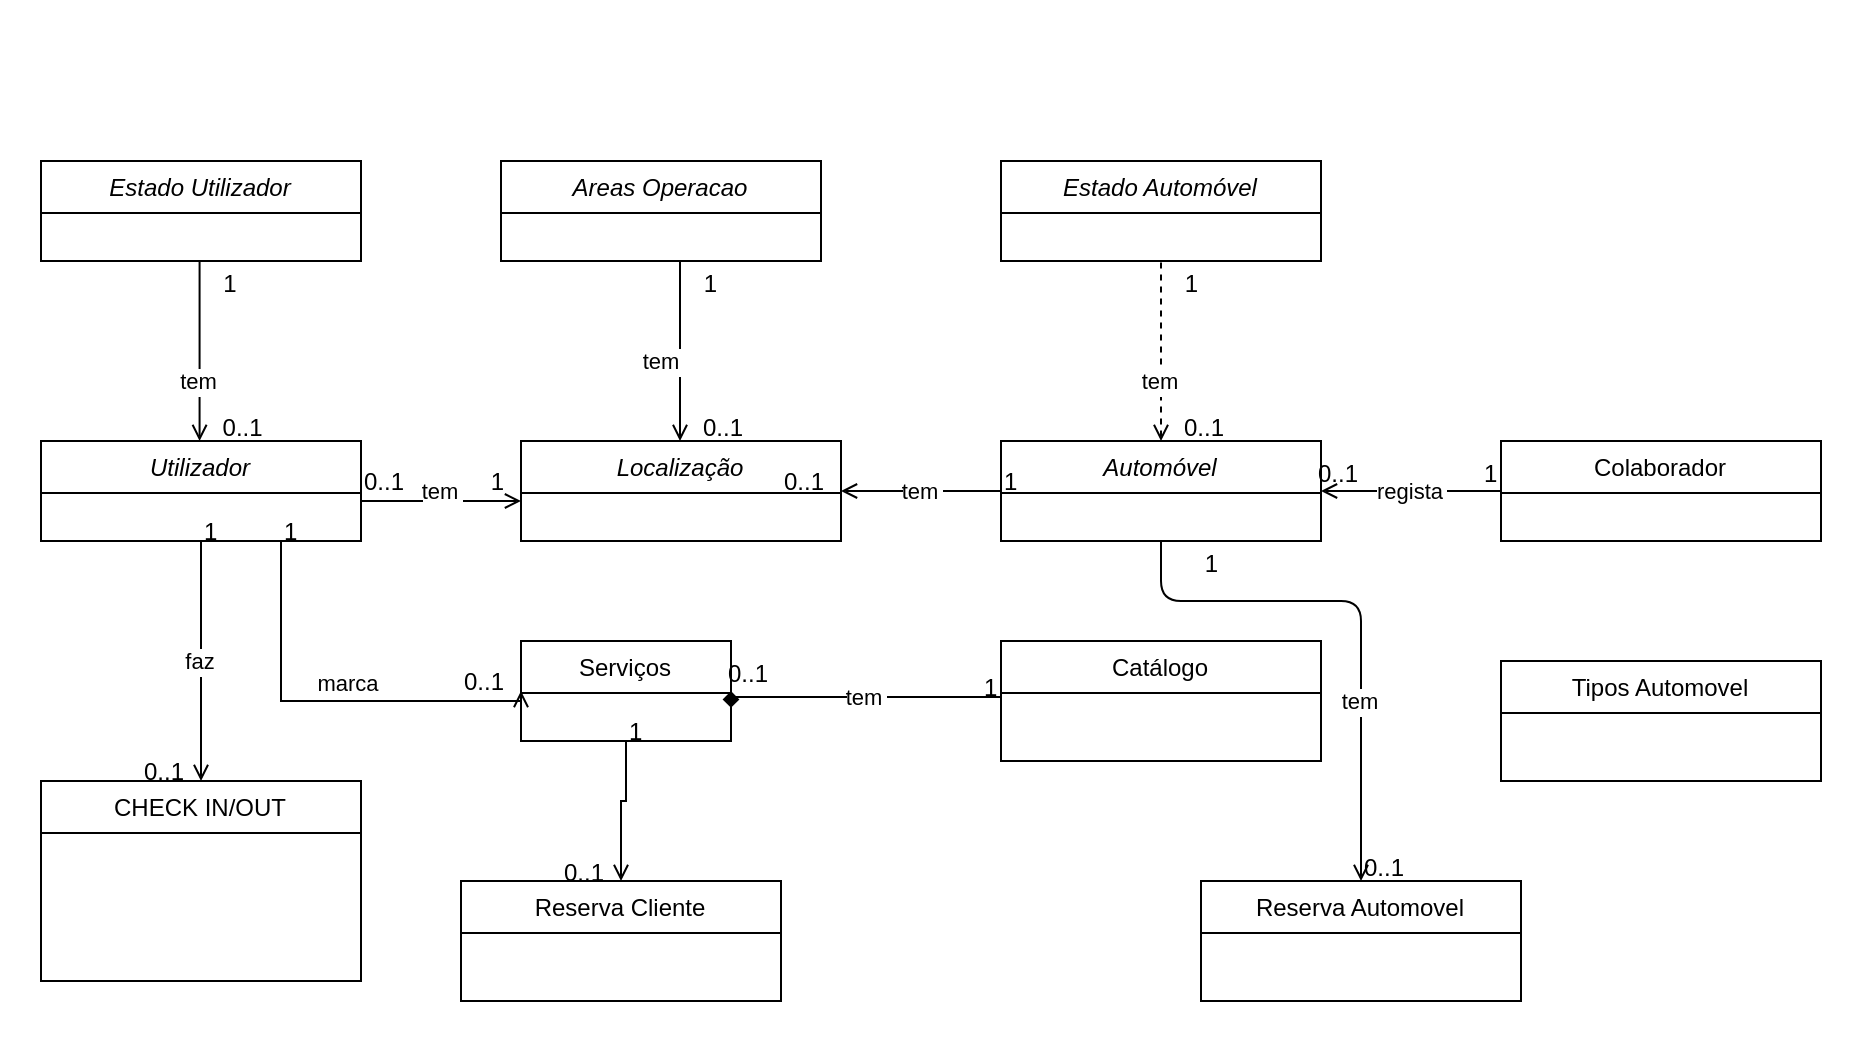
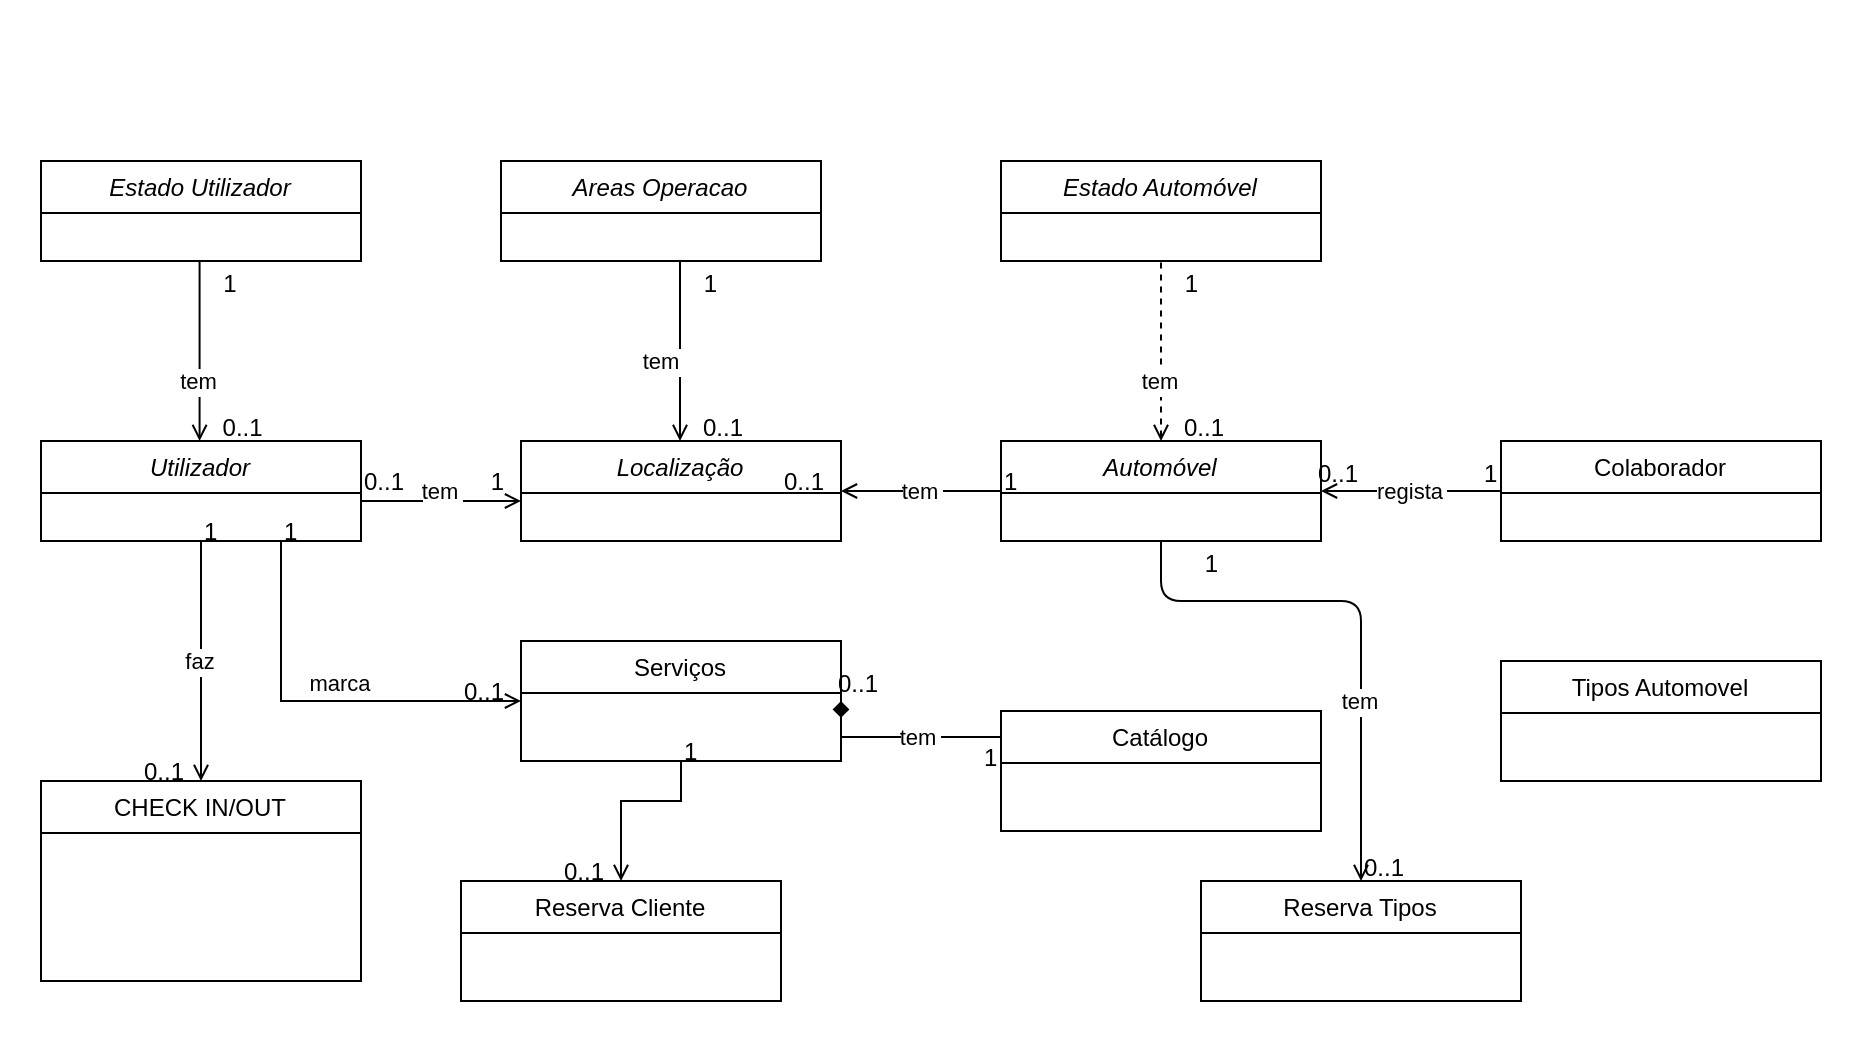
node "Serviços": size 210x100 -> 320x120
node "Catálogo": moved (1161, 701) -> (1161, 771)
node "Reserva Automovel": label "Reserva Automovel" -> "Reserva Tipos"
